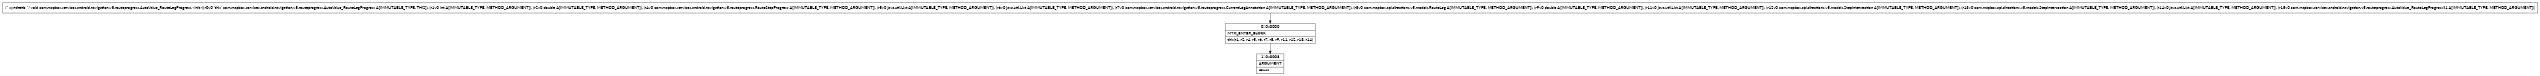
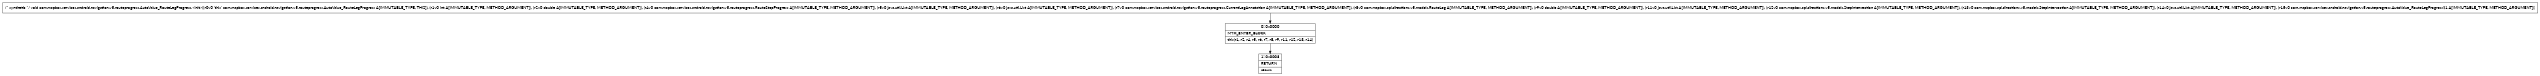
node "1: 0x0003": text "ARGUMENT" -> "RETURN"
